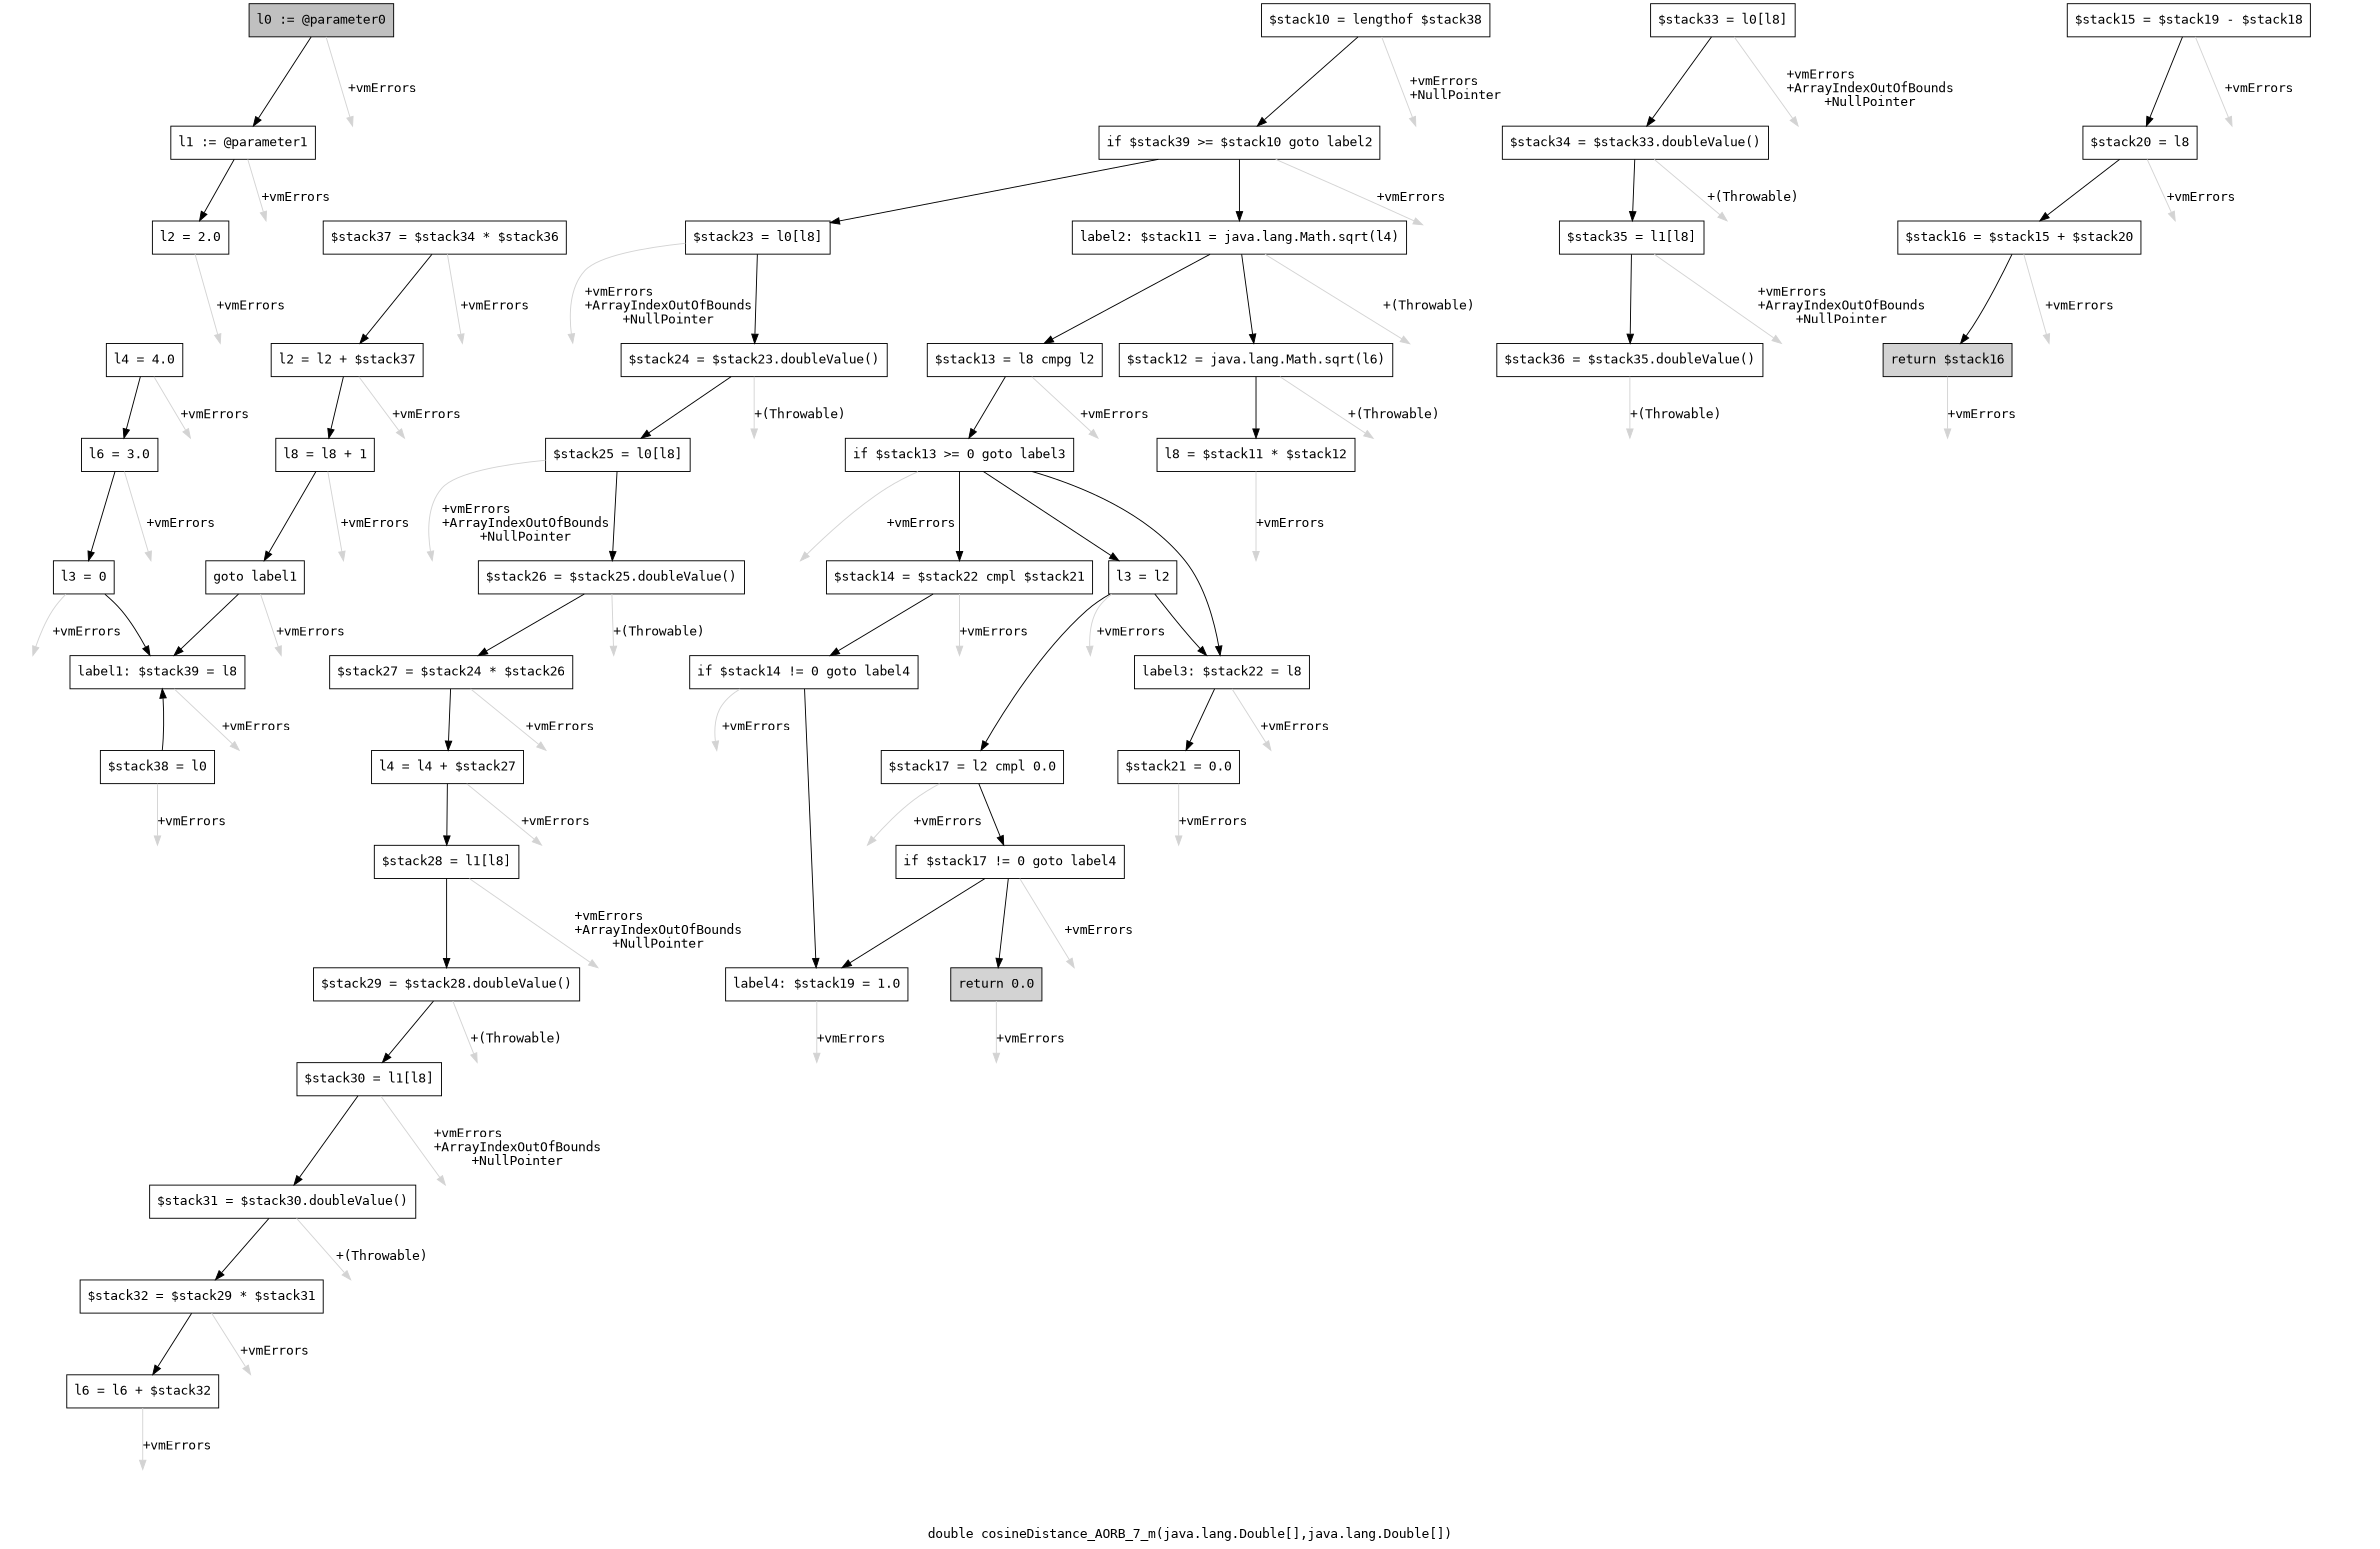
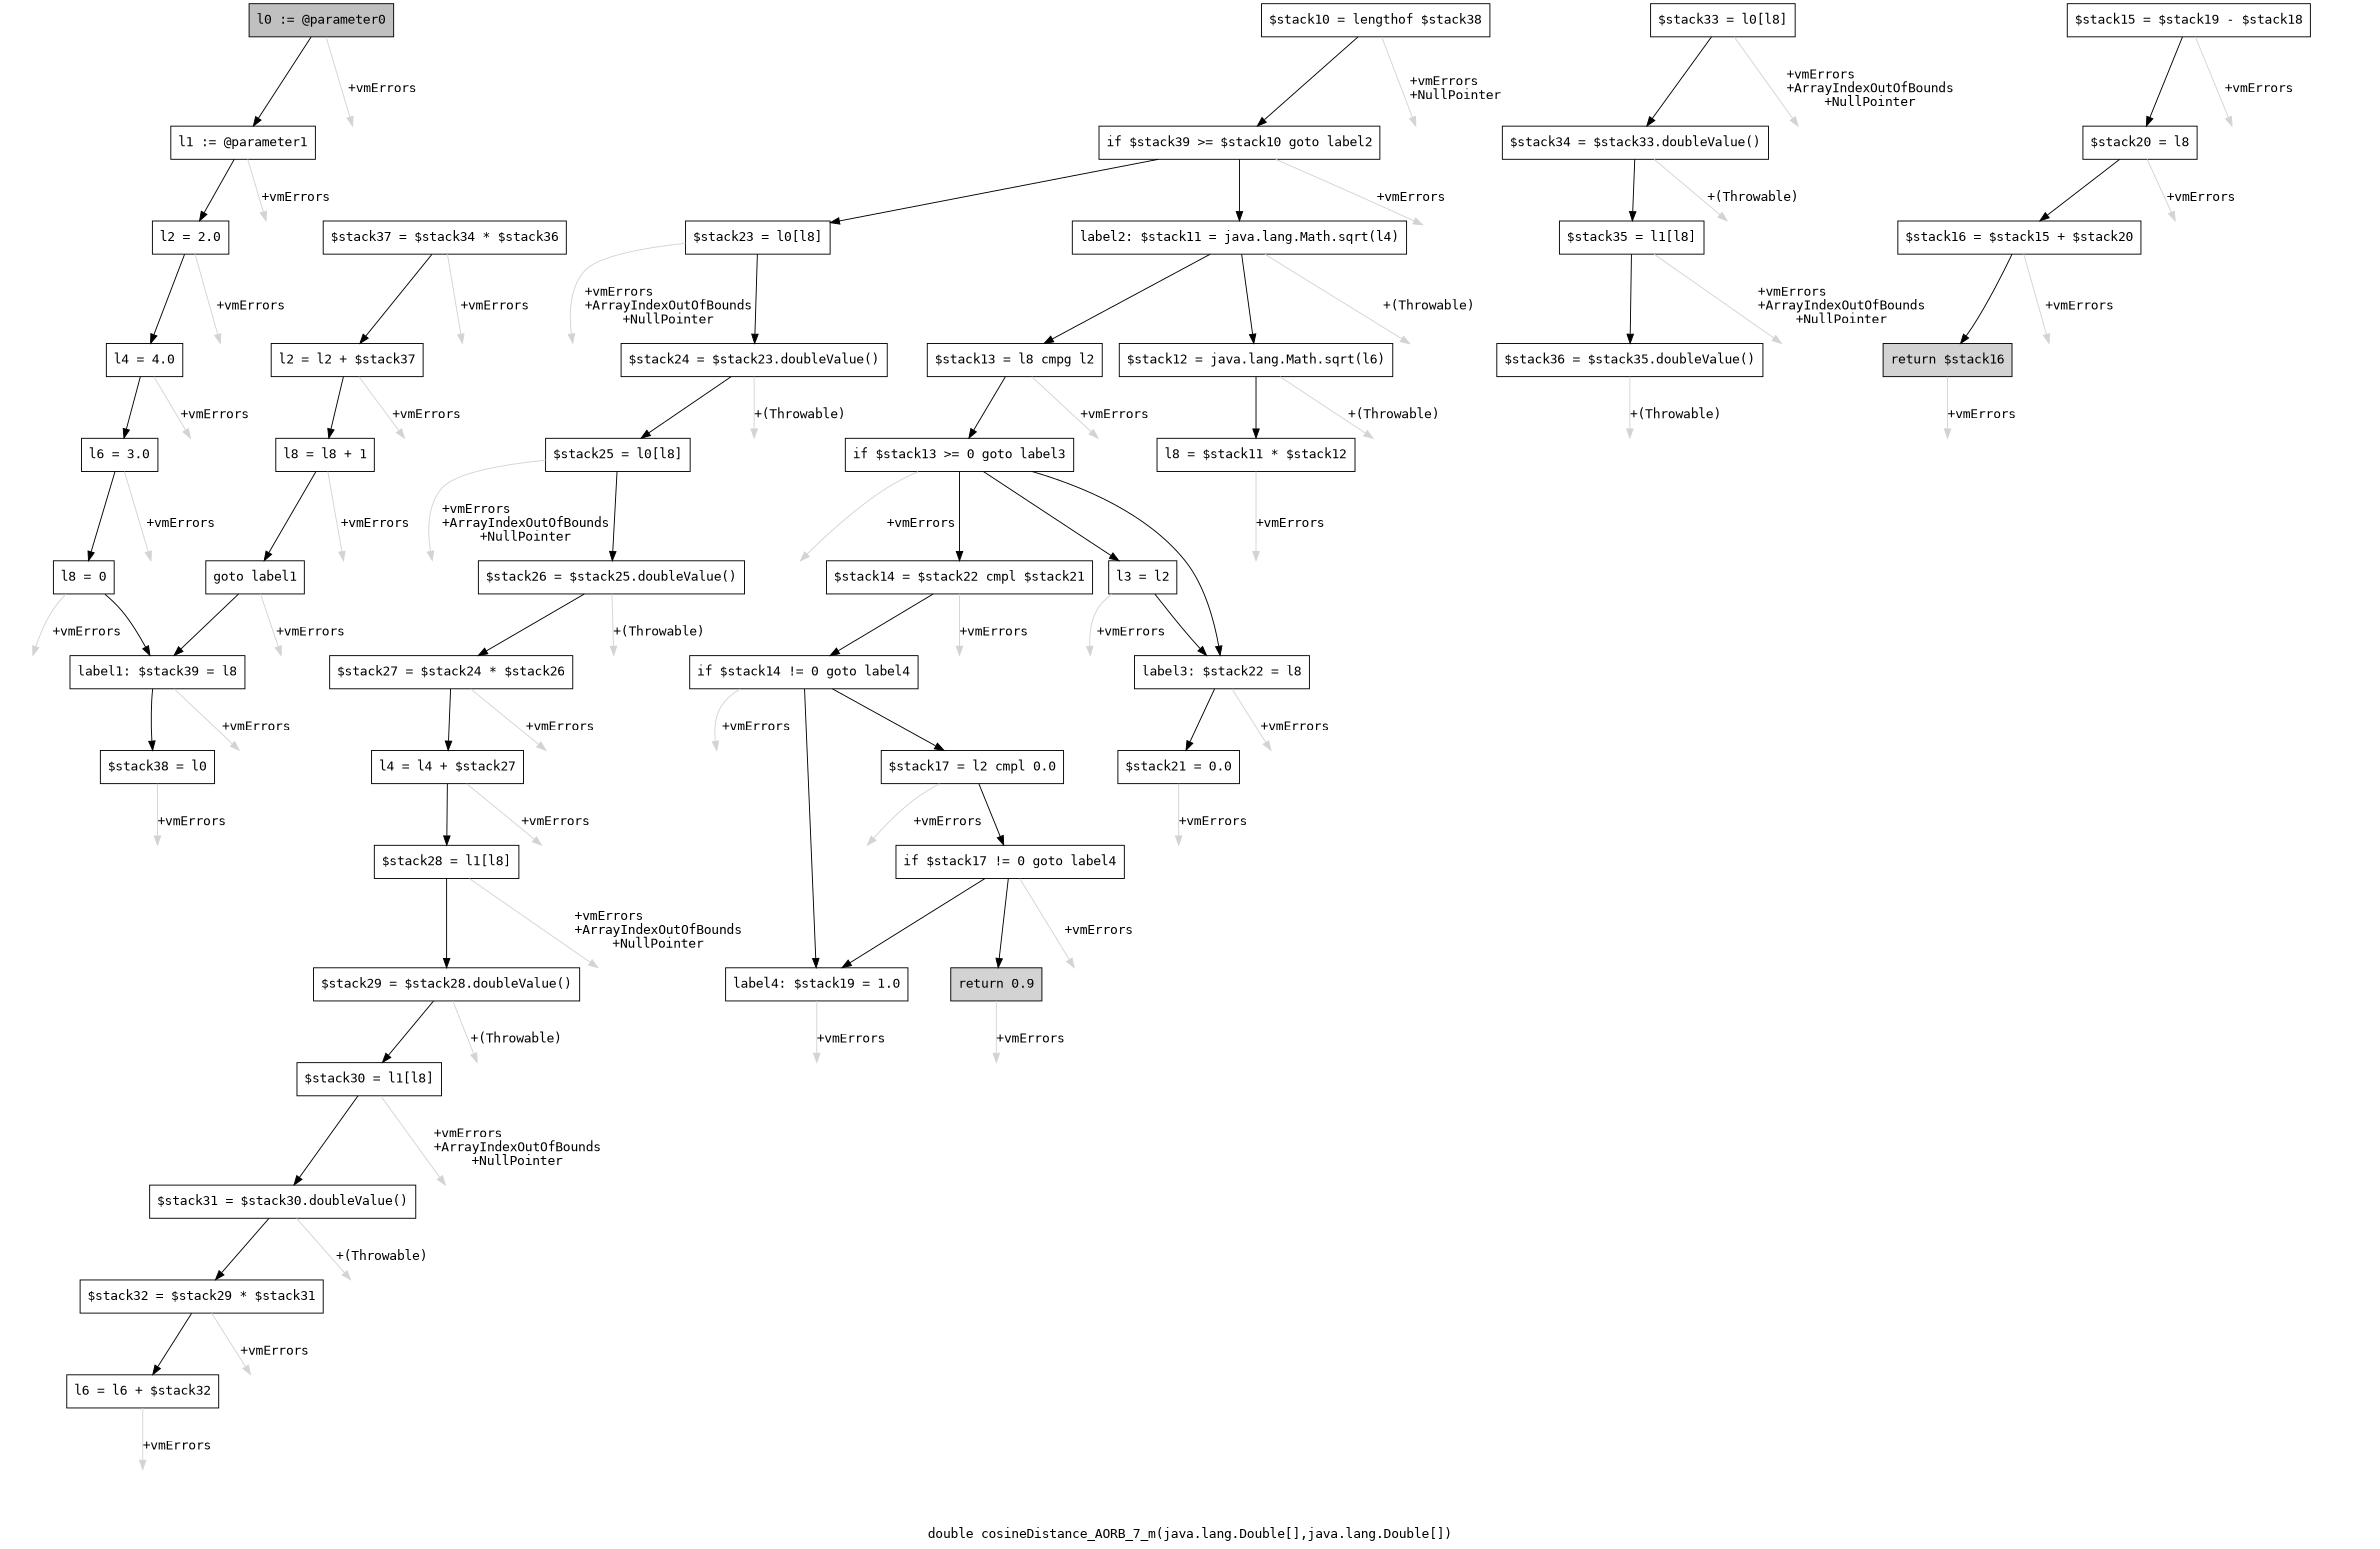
edge "l2 = 2.0" -> "l4 = 4.0": added
node "l3 = 0": label "l3 = 0" -> "l8 = 0"
edge "l3 = l2" -> "$stack17 = l2 cmpl 0.0": now "if $stack14 != 0 goto label4" -> "$stack17 = l2 cmpl 0.0"
edge "$stack38 = l0" -> "label1: $stack39 = l8": reversed
node "return 0.0": label "return 0.0" -> "return 0.9"
